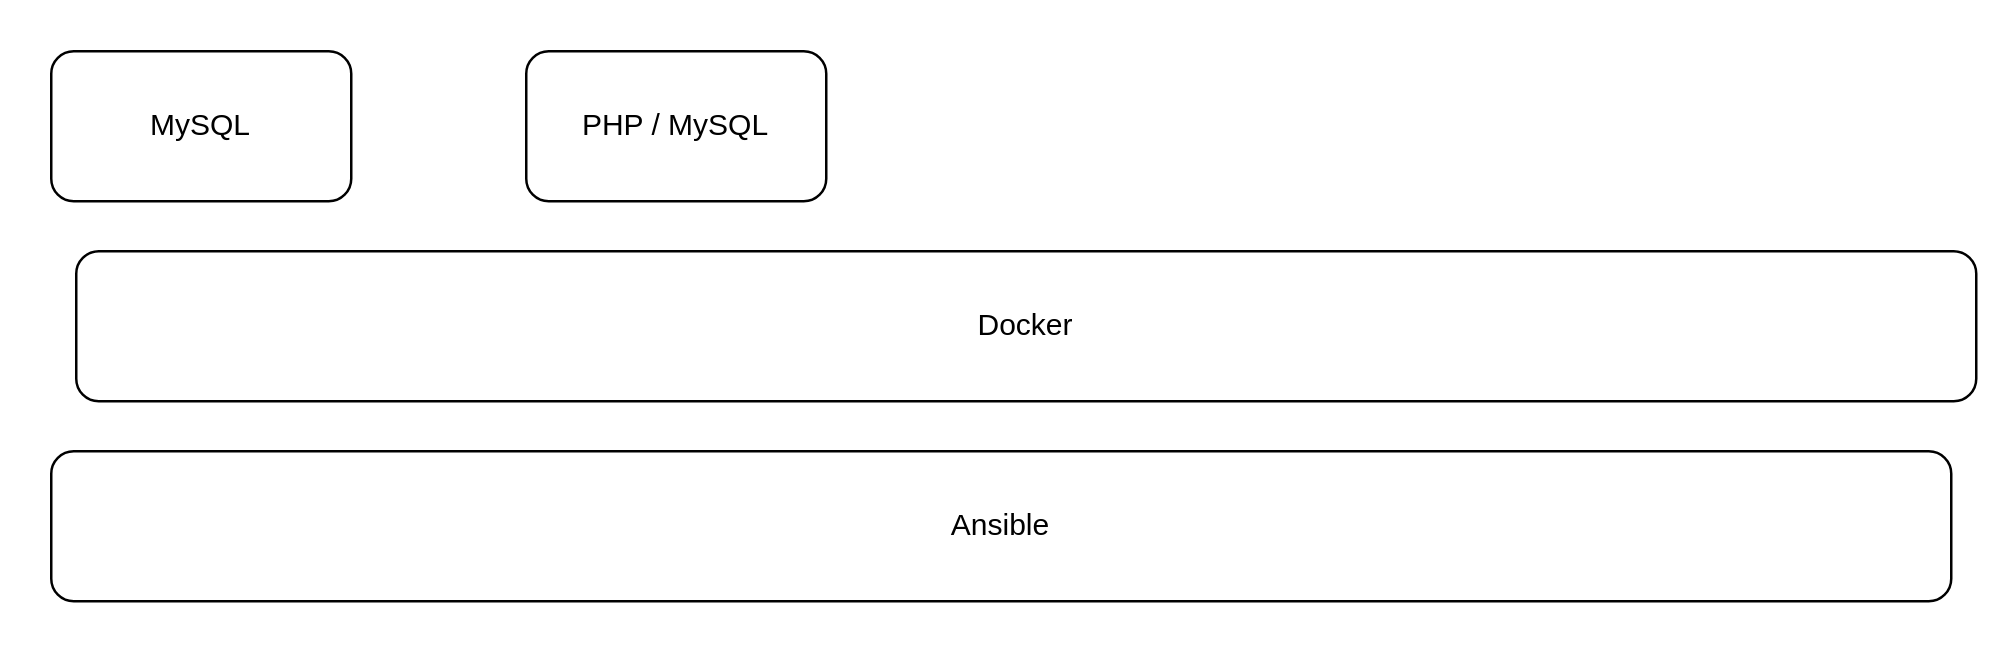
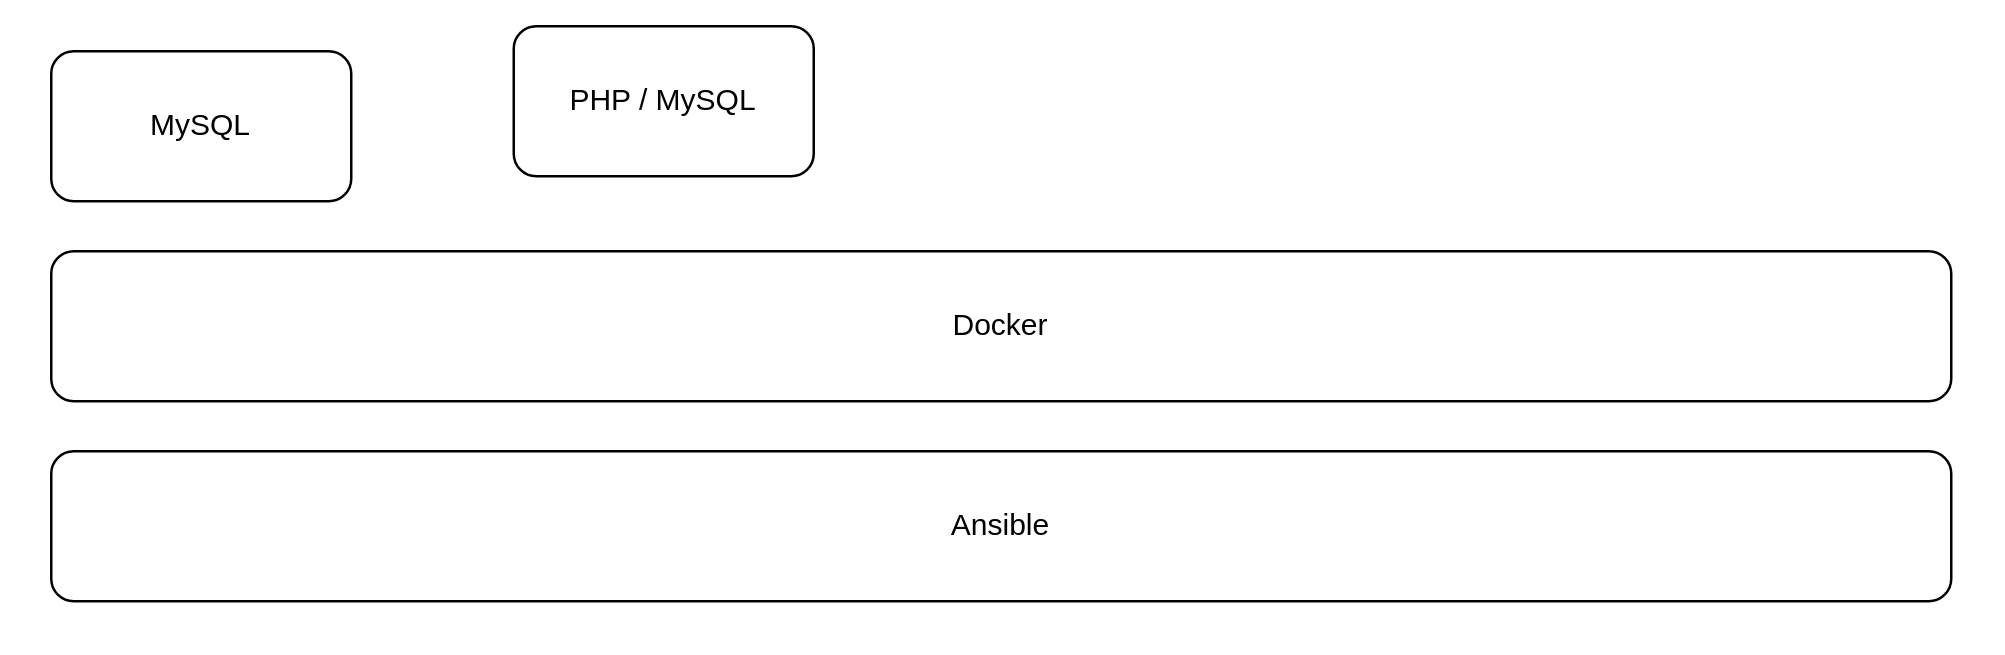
node "PHP / MySQL": moved (676, 126) -> (664, 101)
node "Docker": moved (1026, 326) -> (1001, 326)
